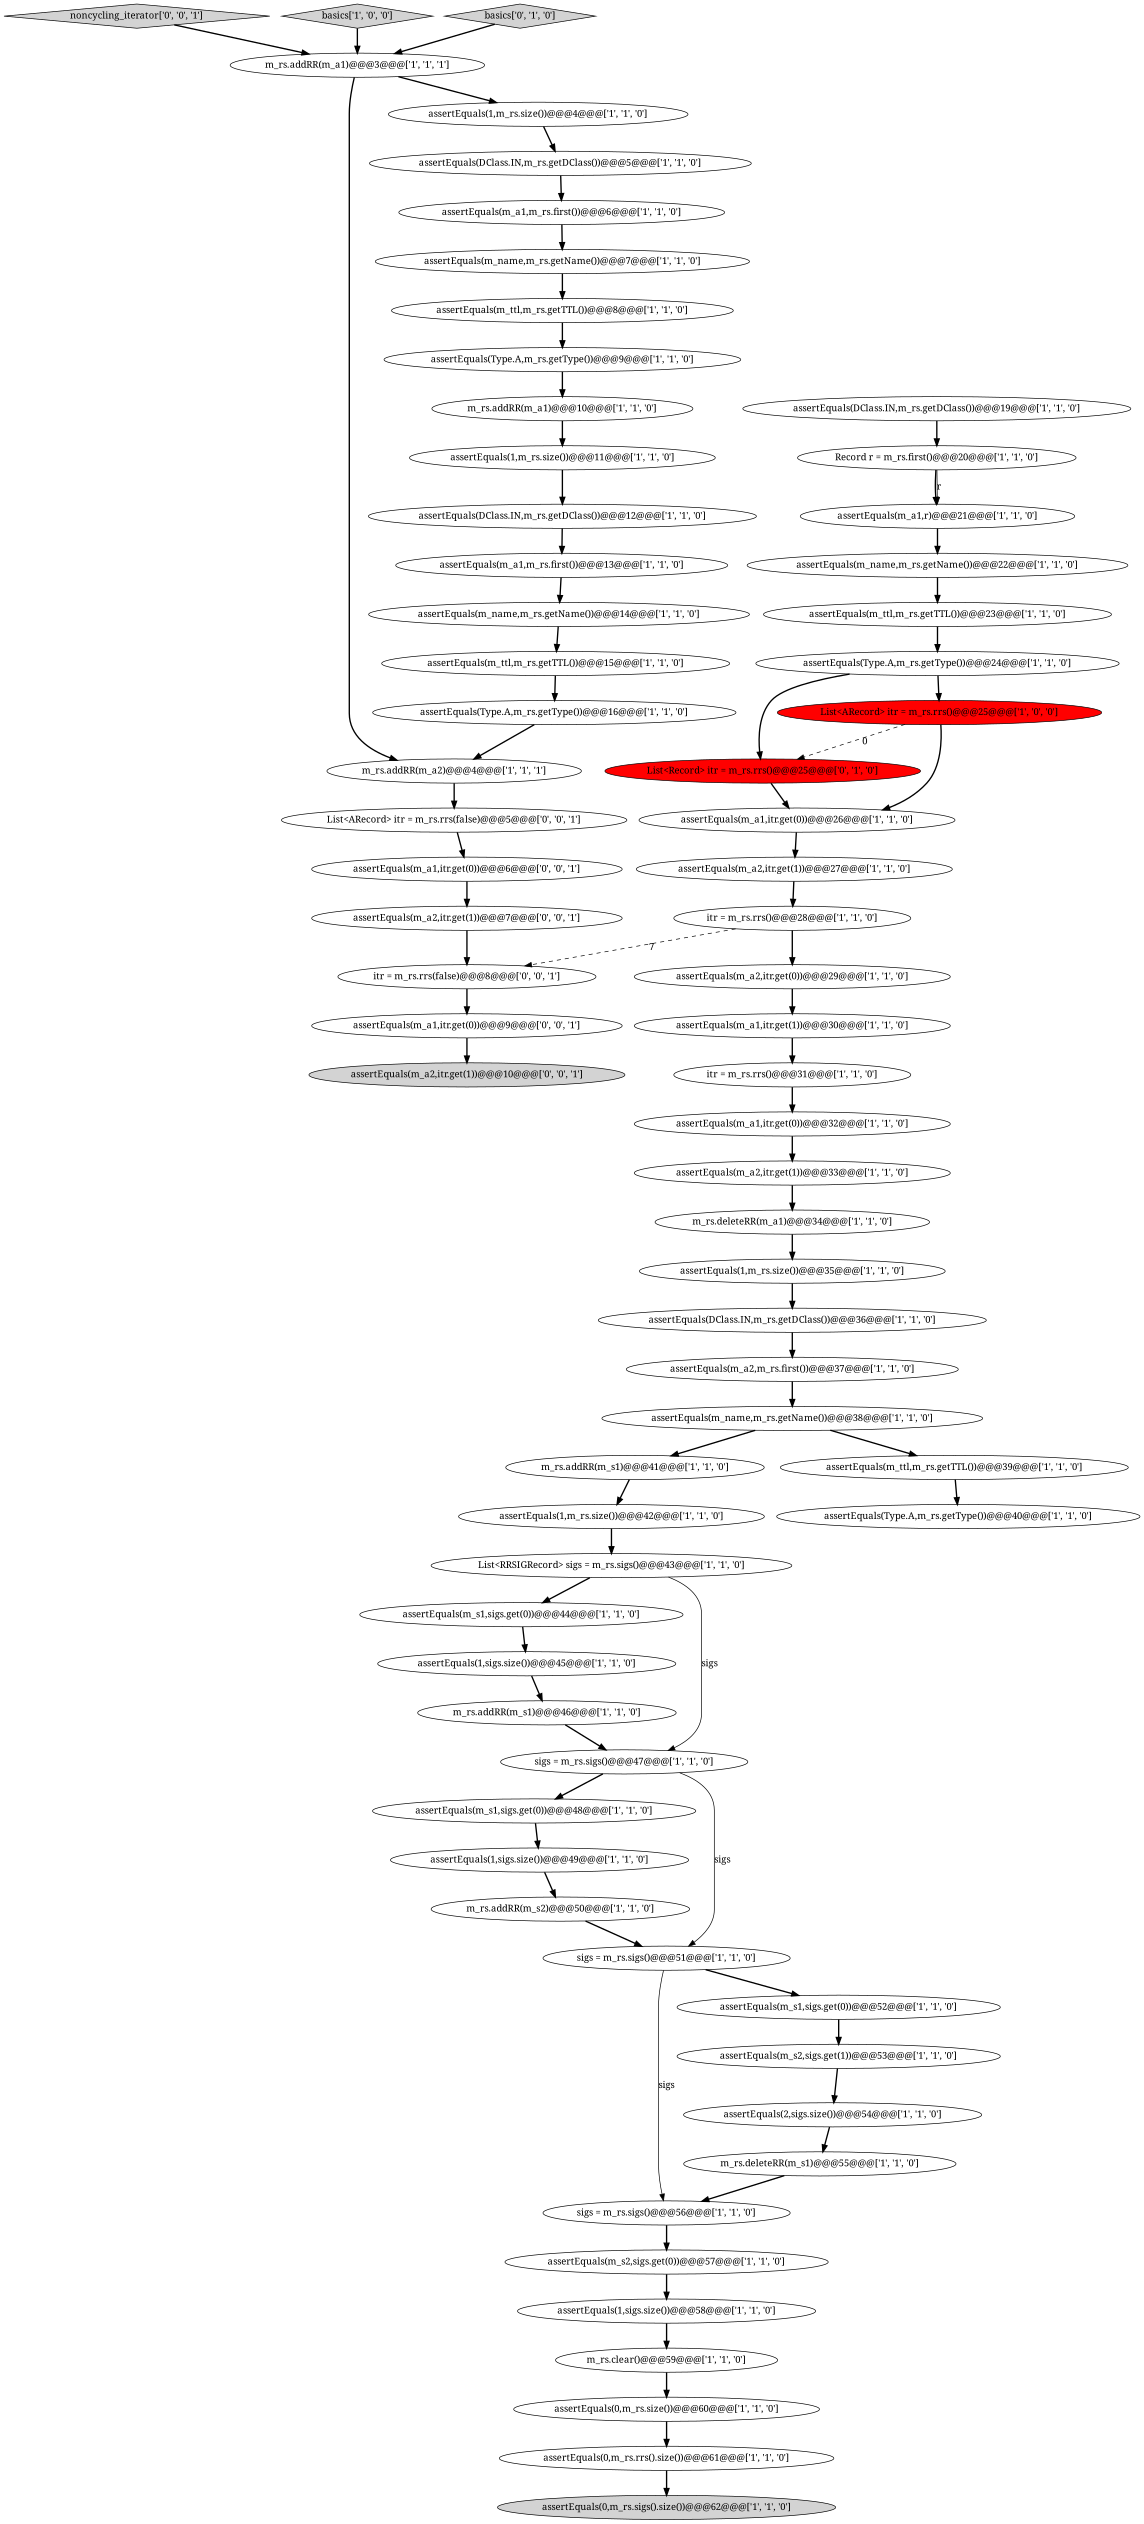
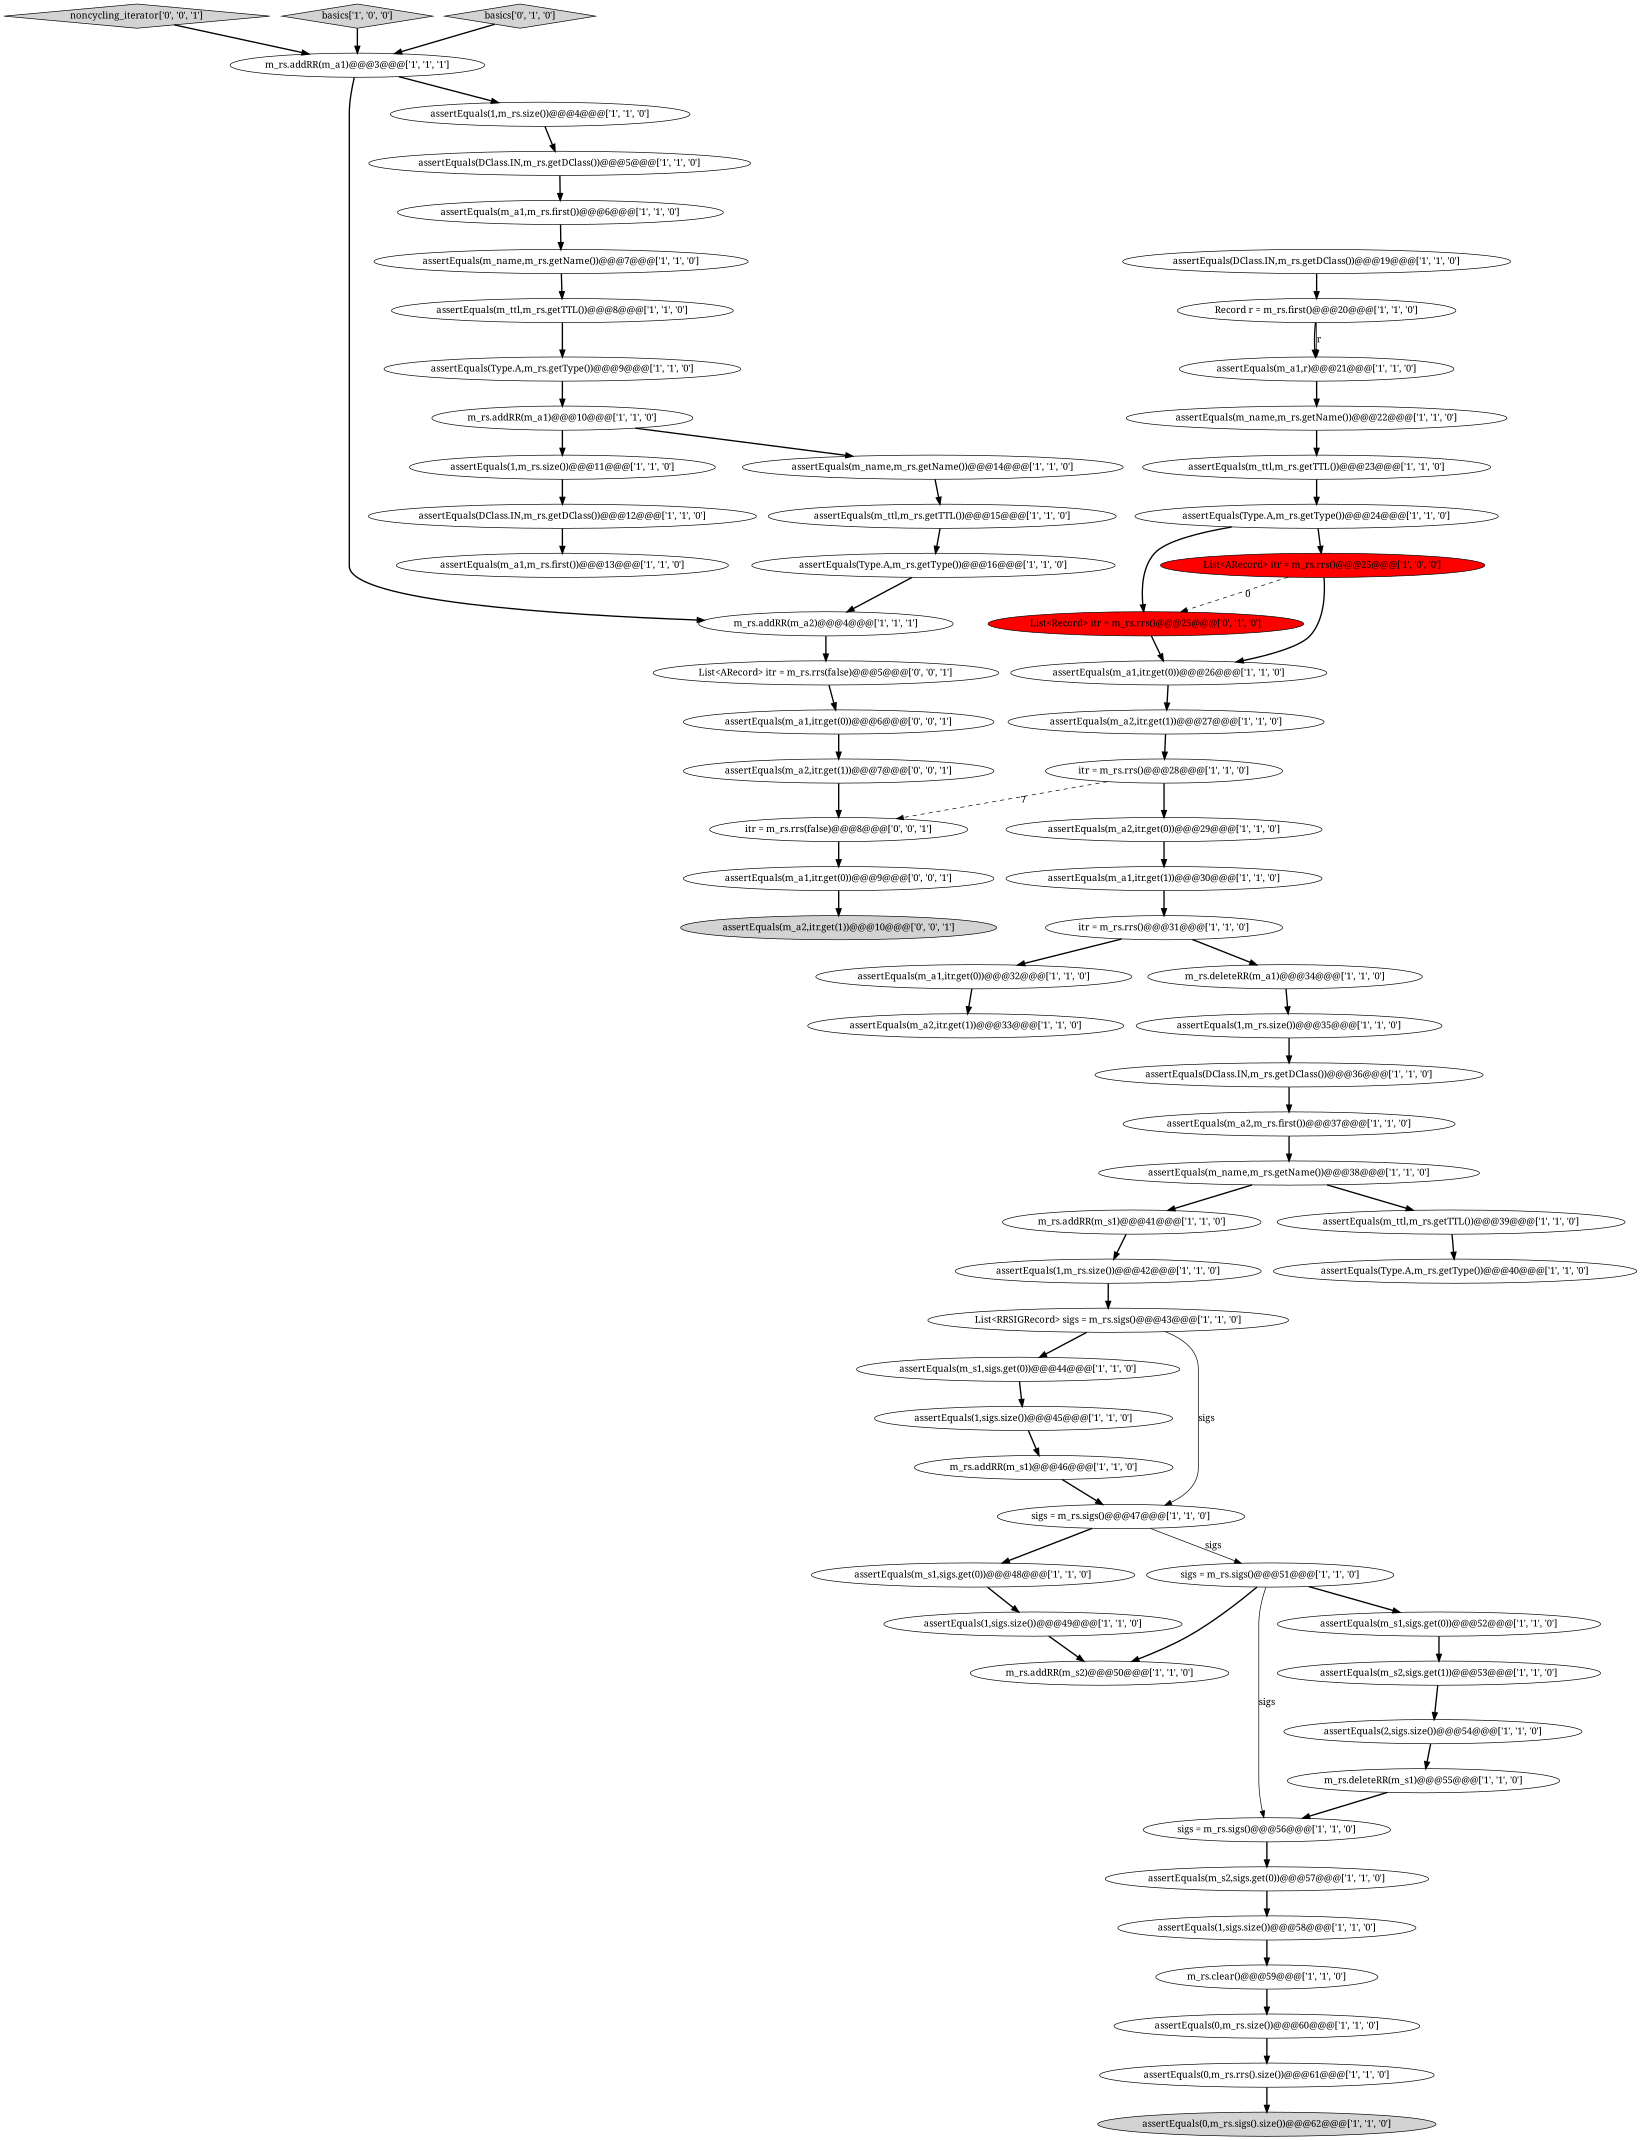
edge "assertEquals(m_a1,m_rs.first())@@@13@@@['1', '1', '0']" -> "assertEquals(m_name,m_rs.getName())@@@14@@@['1', '1', '0']": now "m_rs.addRR(m_a1)@@@10@@@['1', '1', '0']" -> "assertEquals(m_name,m_rs.getName())@@@14@@@['1', '1', '0']"
edge "assertEquals(m_a2,itr.get(1))@@@33@@@['1', '1', '0']" -> "m_rs.deleteRR(m_a1)@@@34@@@['1', '1', '0']": now "itr = m_rs.rrs()@@@31@@@['1', '1', '0']" -> "m_rs.deleteRR(m_a1)@@@34@@@['1', '1', '0']"
edge "m_rs.addRR(m_s2)@@@50@@@['1', '1', '0']" -> "sigs = m_rs.sigs()@@@51@@@['1', '1', '0']": reversed
